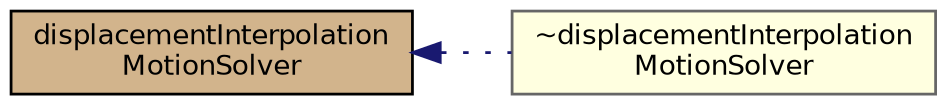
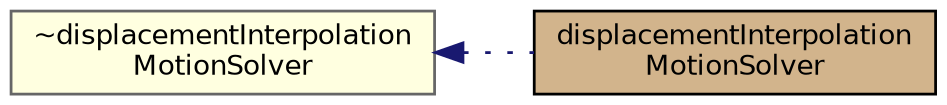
edge "~displacementInterpolation MotionSolver" -> "displacementInterpolation MotionSolver": reversed
